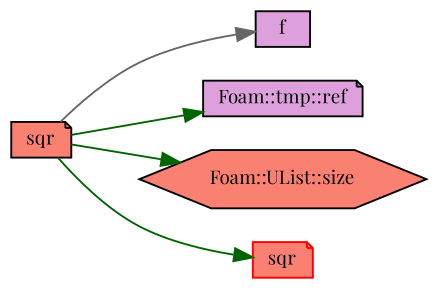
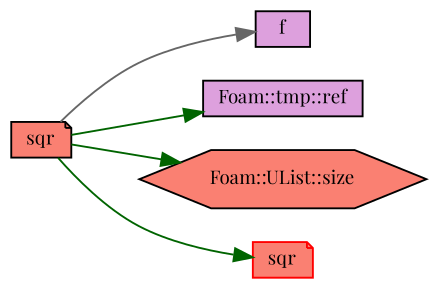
node "Foam::tmp::ref": shape note -> box
